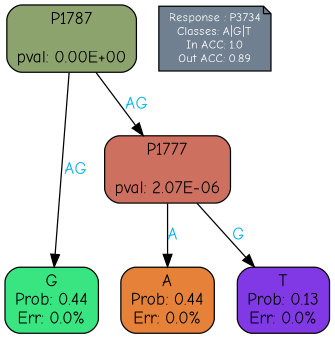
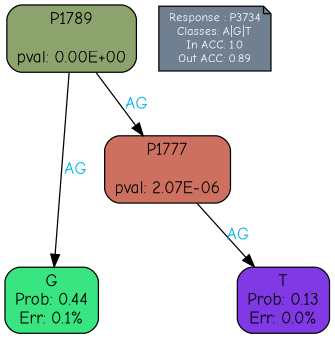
node "P1787 pval: 0.00E+00": label "P1787 pval: 0.00E+00" -> "P1789 pval: 0.00E+00"
edge "P1777 pval: 2.07E-06" -> "T Prob: 0.13 Err: 0.0%": label "G" -> "AG"
node "G Prob: 0.44 Err: 0.0%": label "G Prob: 0.44 Err: 0.0%" -> "G Prob: 0.44 Err: 0.1%"
node "A Prob: 0.44 Err: 0.0%": removed
